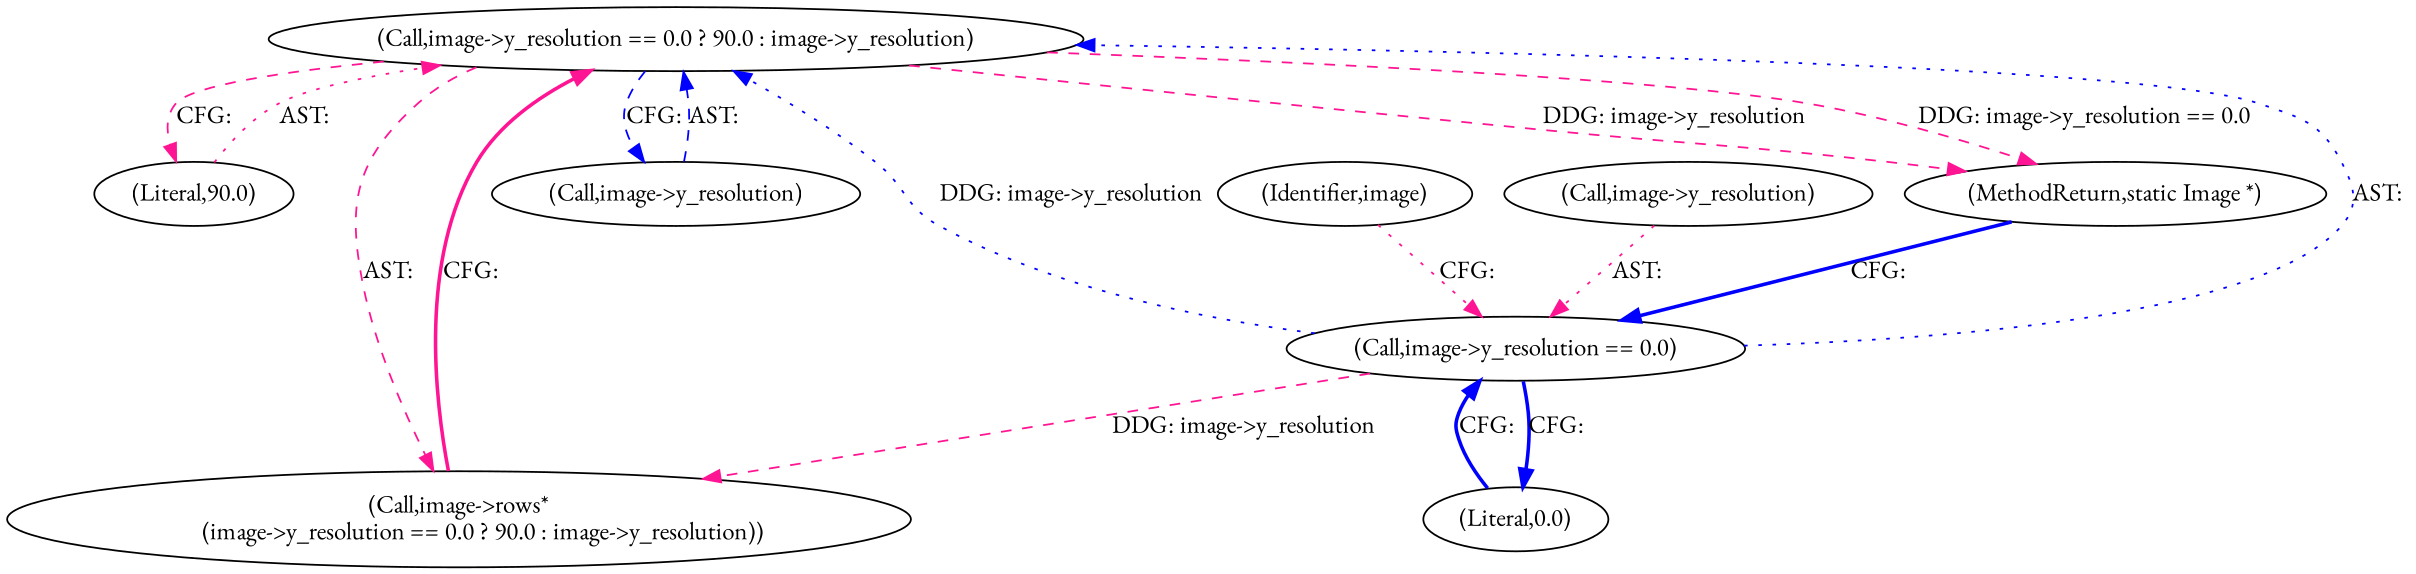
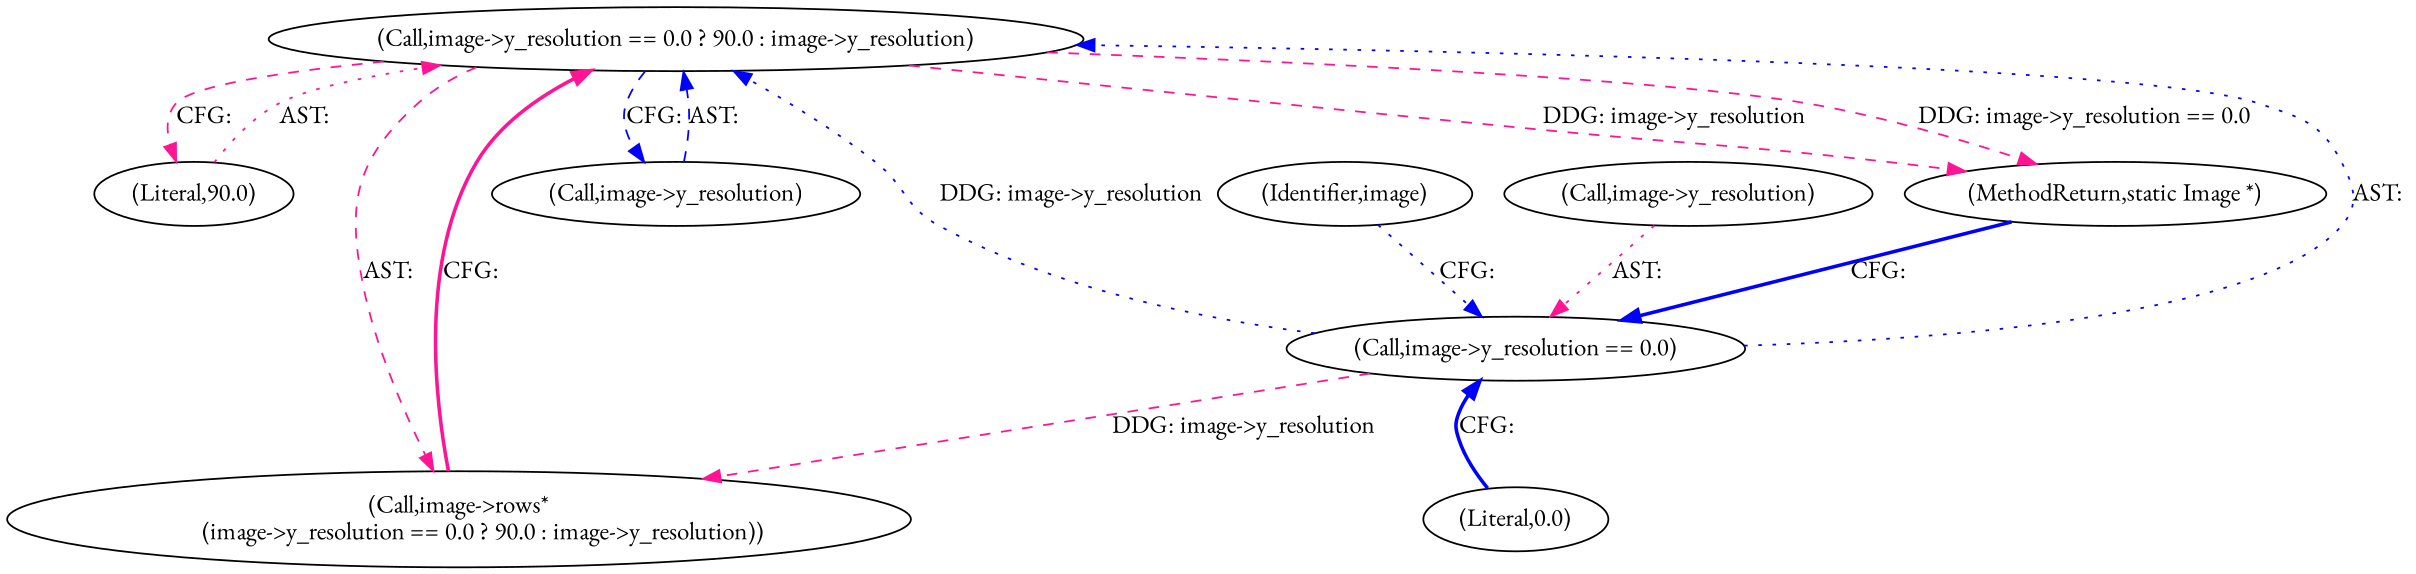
edge "(Identifier,image)" -> "(Call,image->y_resolution == 0.0)": color deeppink -> blue
edge "(Call,image->y_resolution == 0.0)" -> "(Literal,0.0)": removed, label "CFG:"
